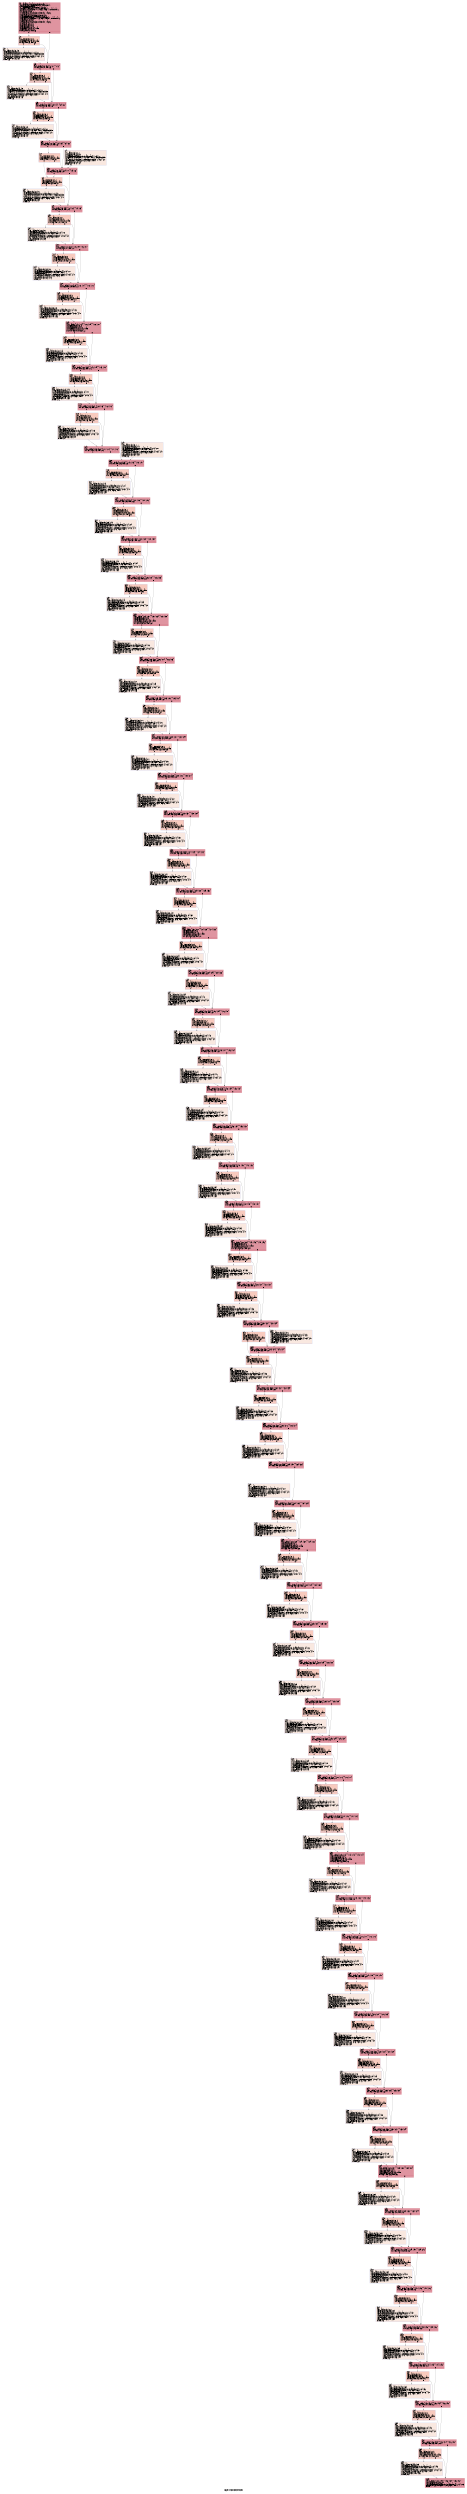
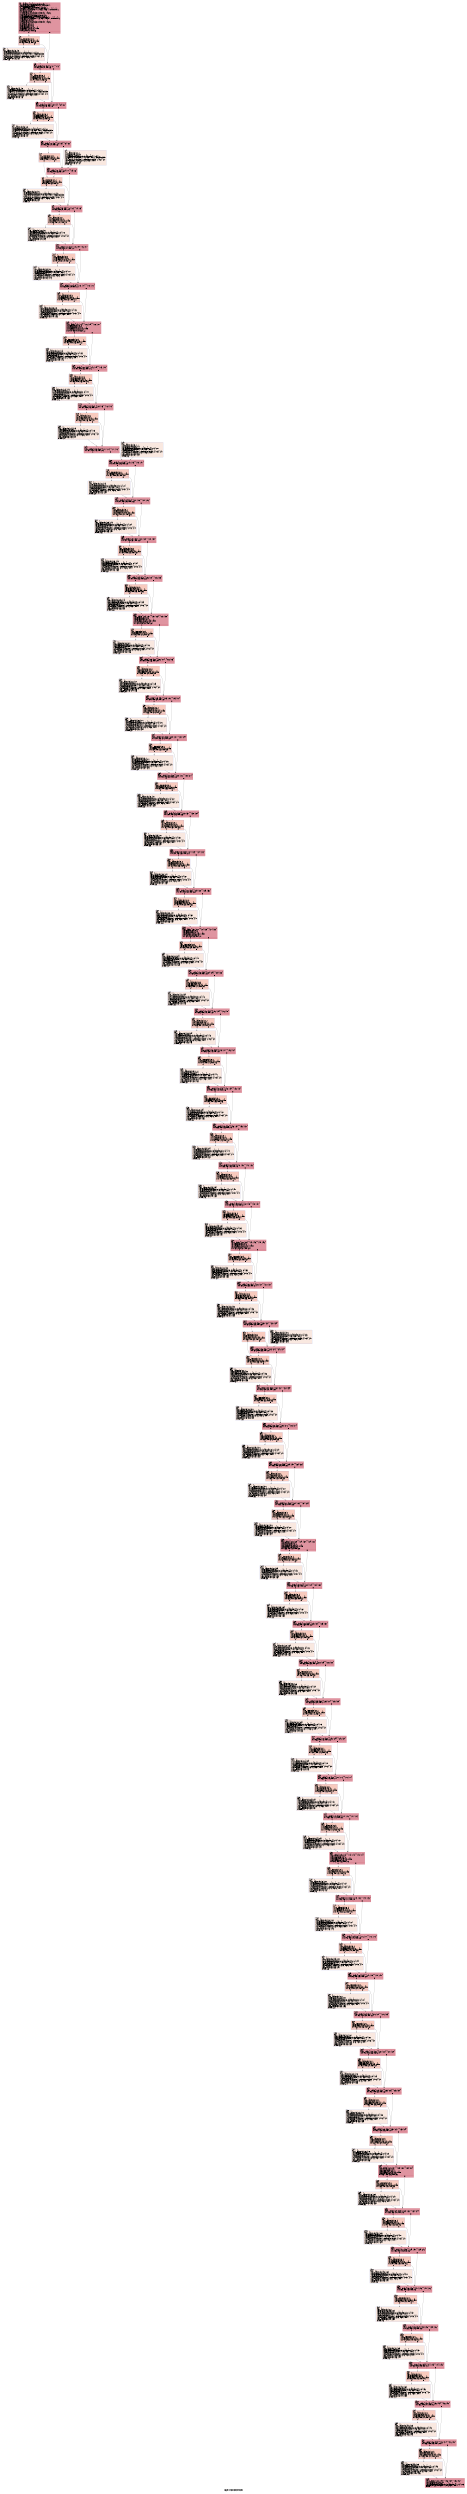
node "%605:": added
